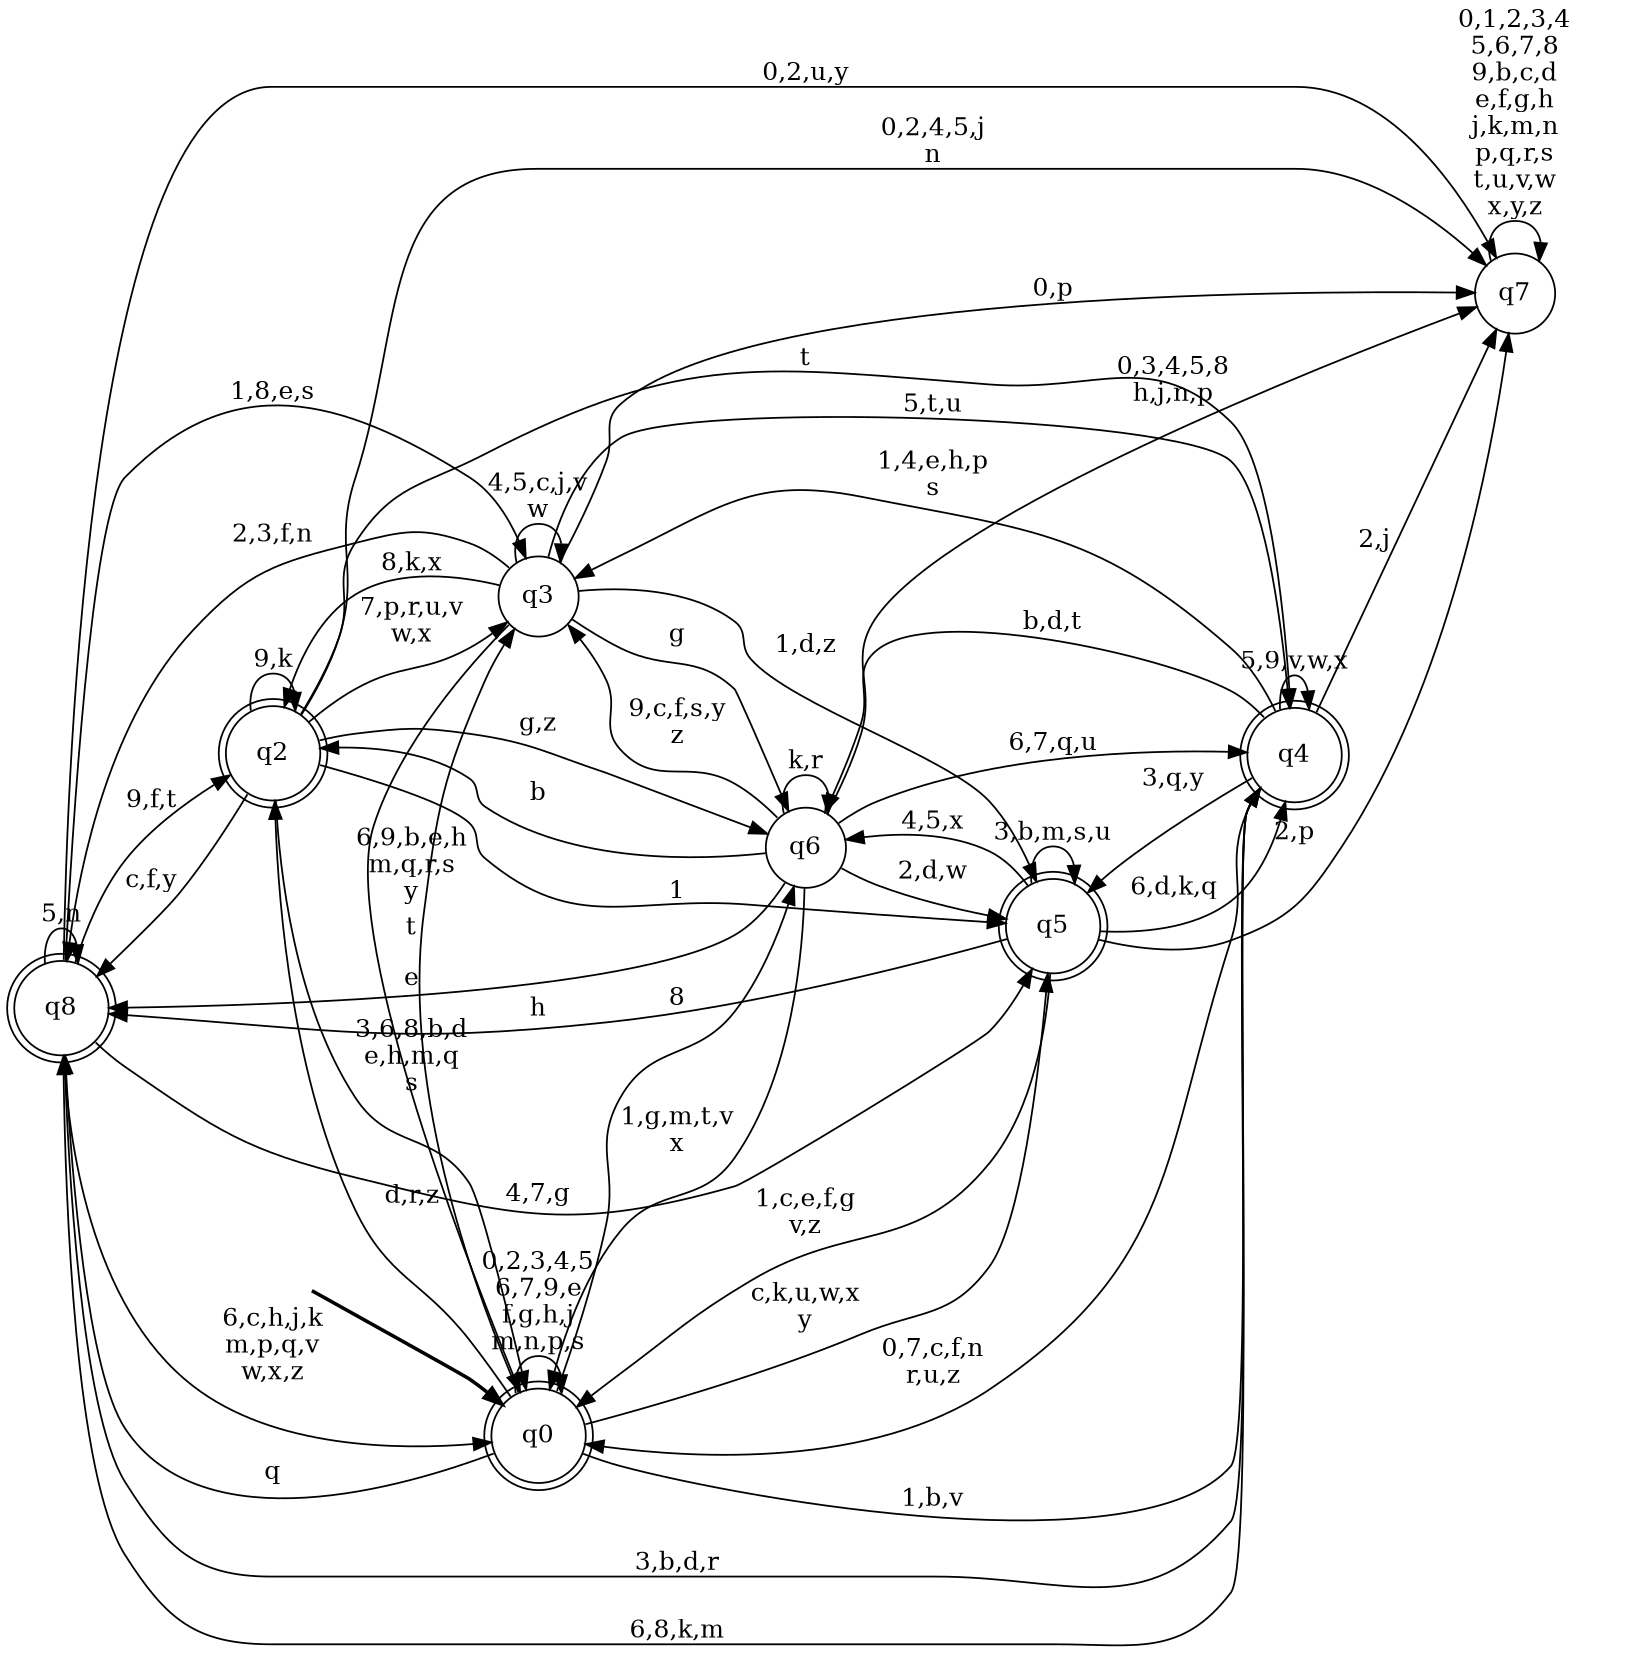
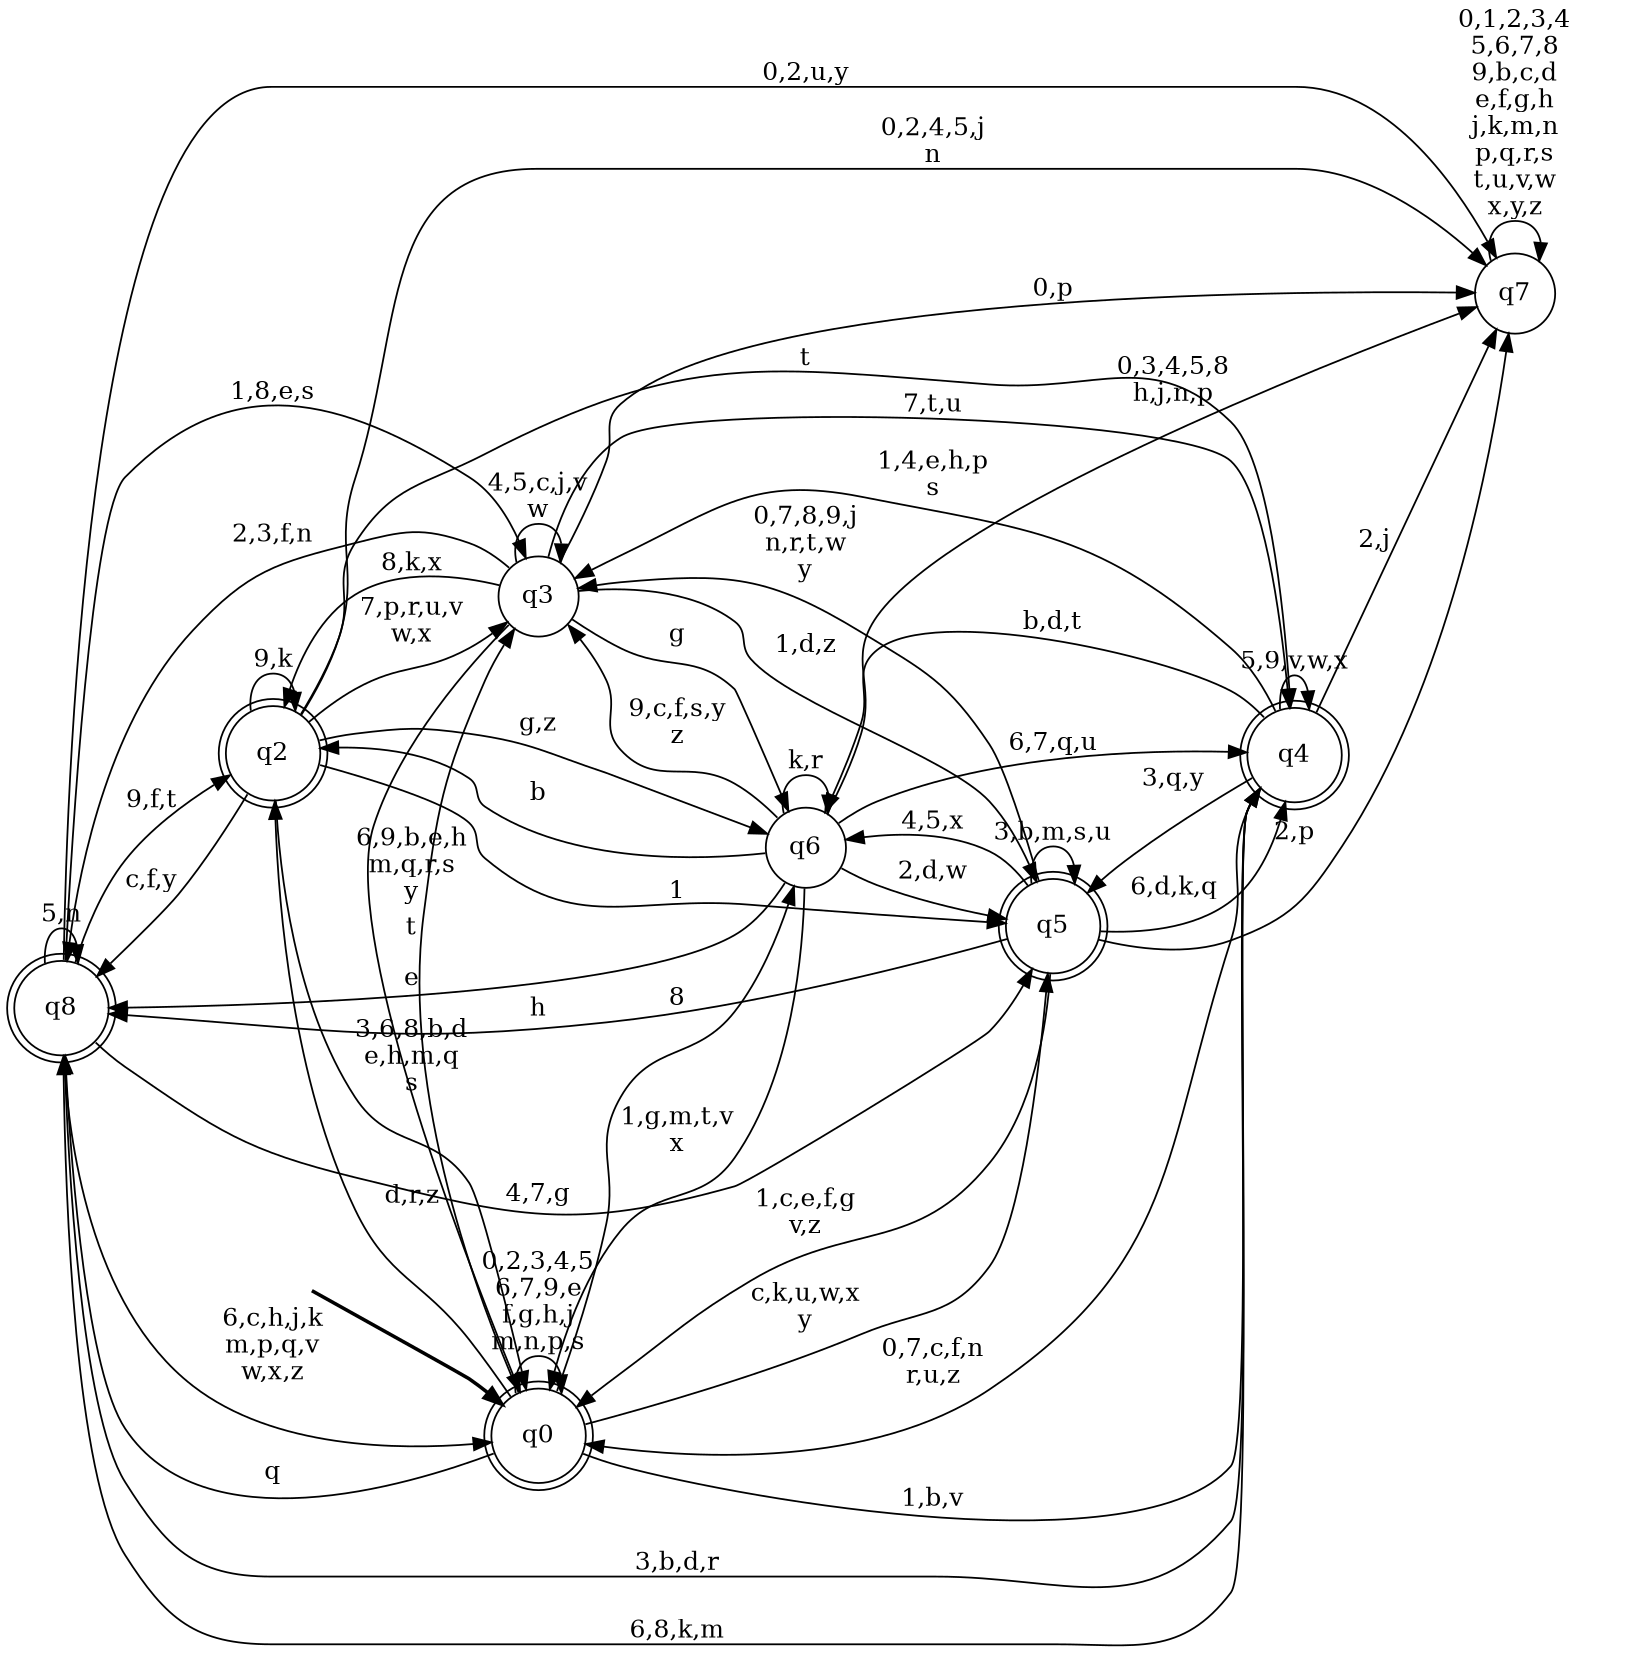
edge "q3" -> "q4": label "5,t,u" -> "7,t,u"
edge "q5" -> "q3": added, label "0,7,8,9,j n,r,t,w y"
